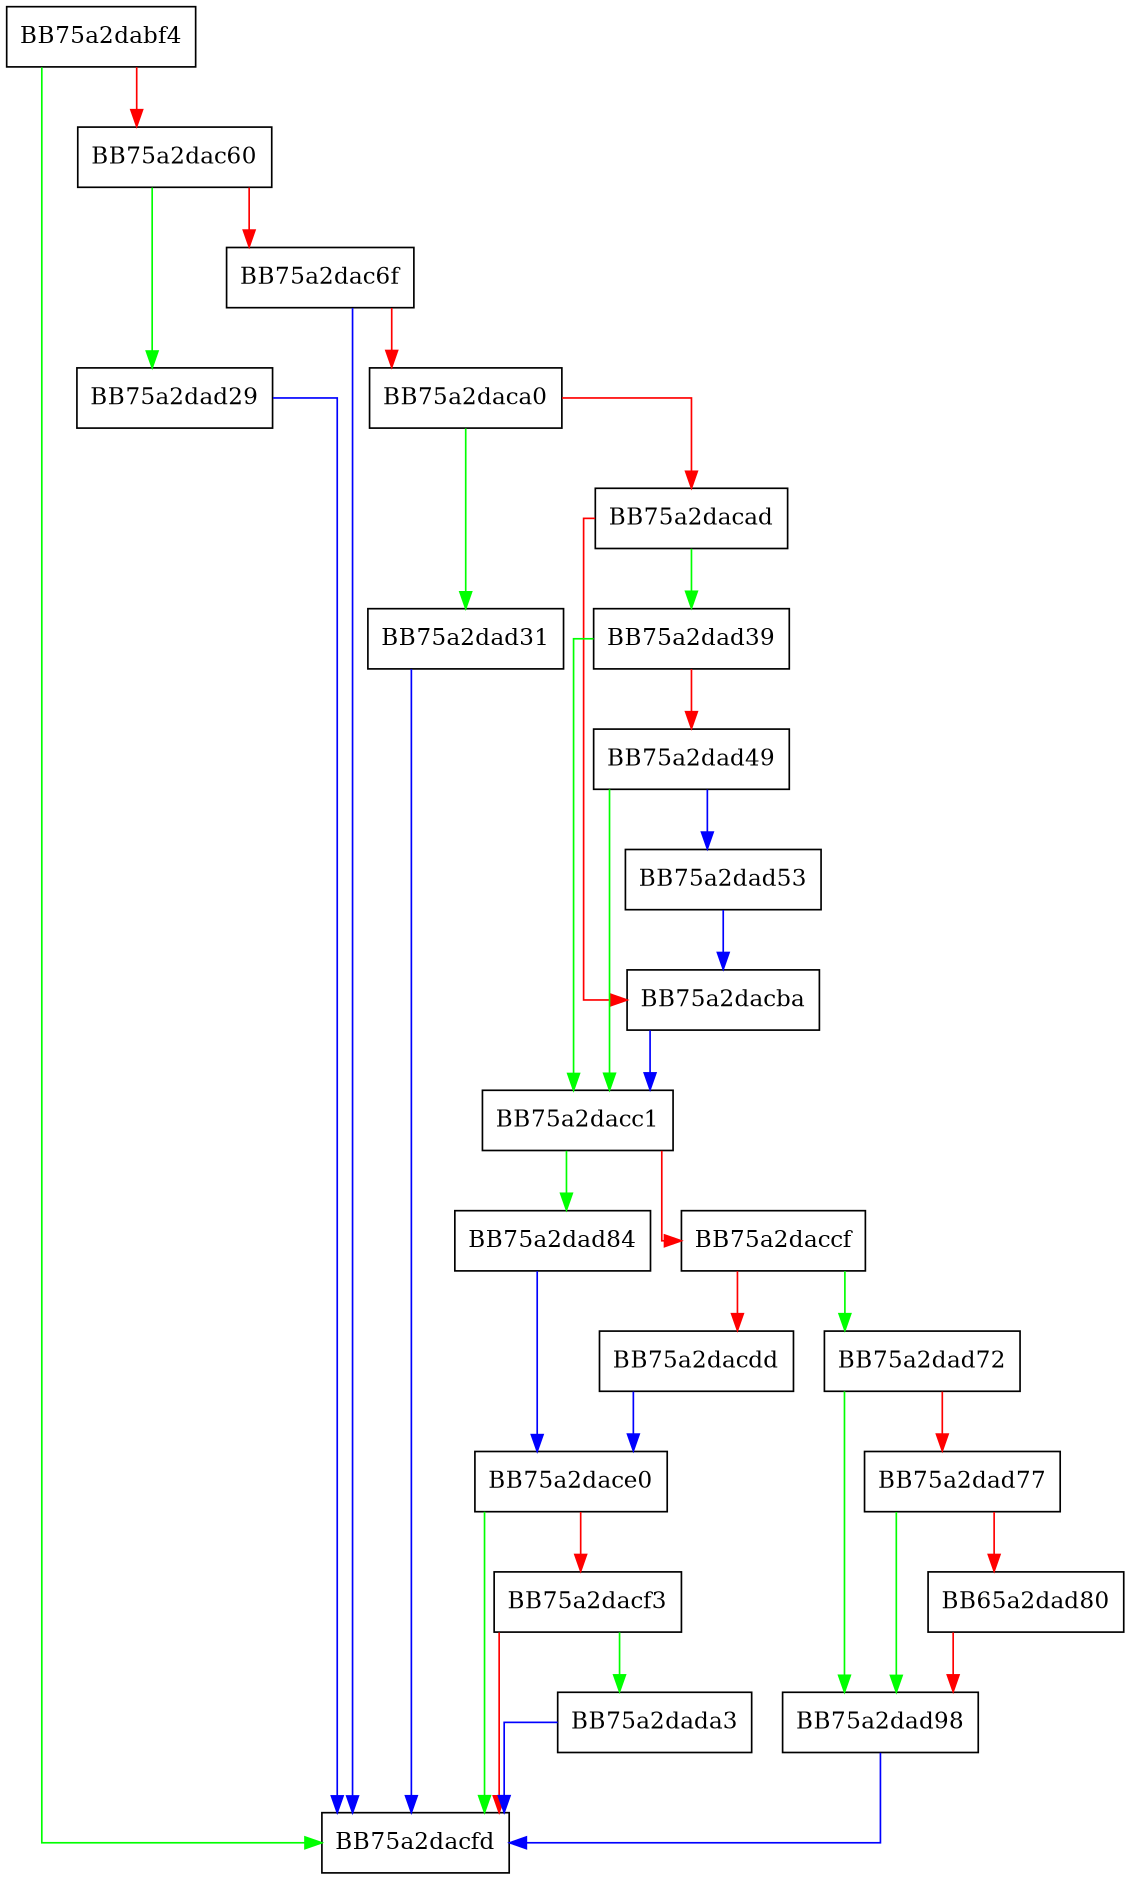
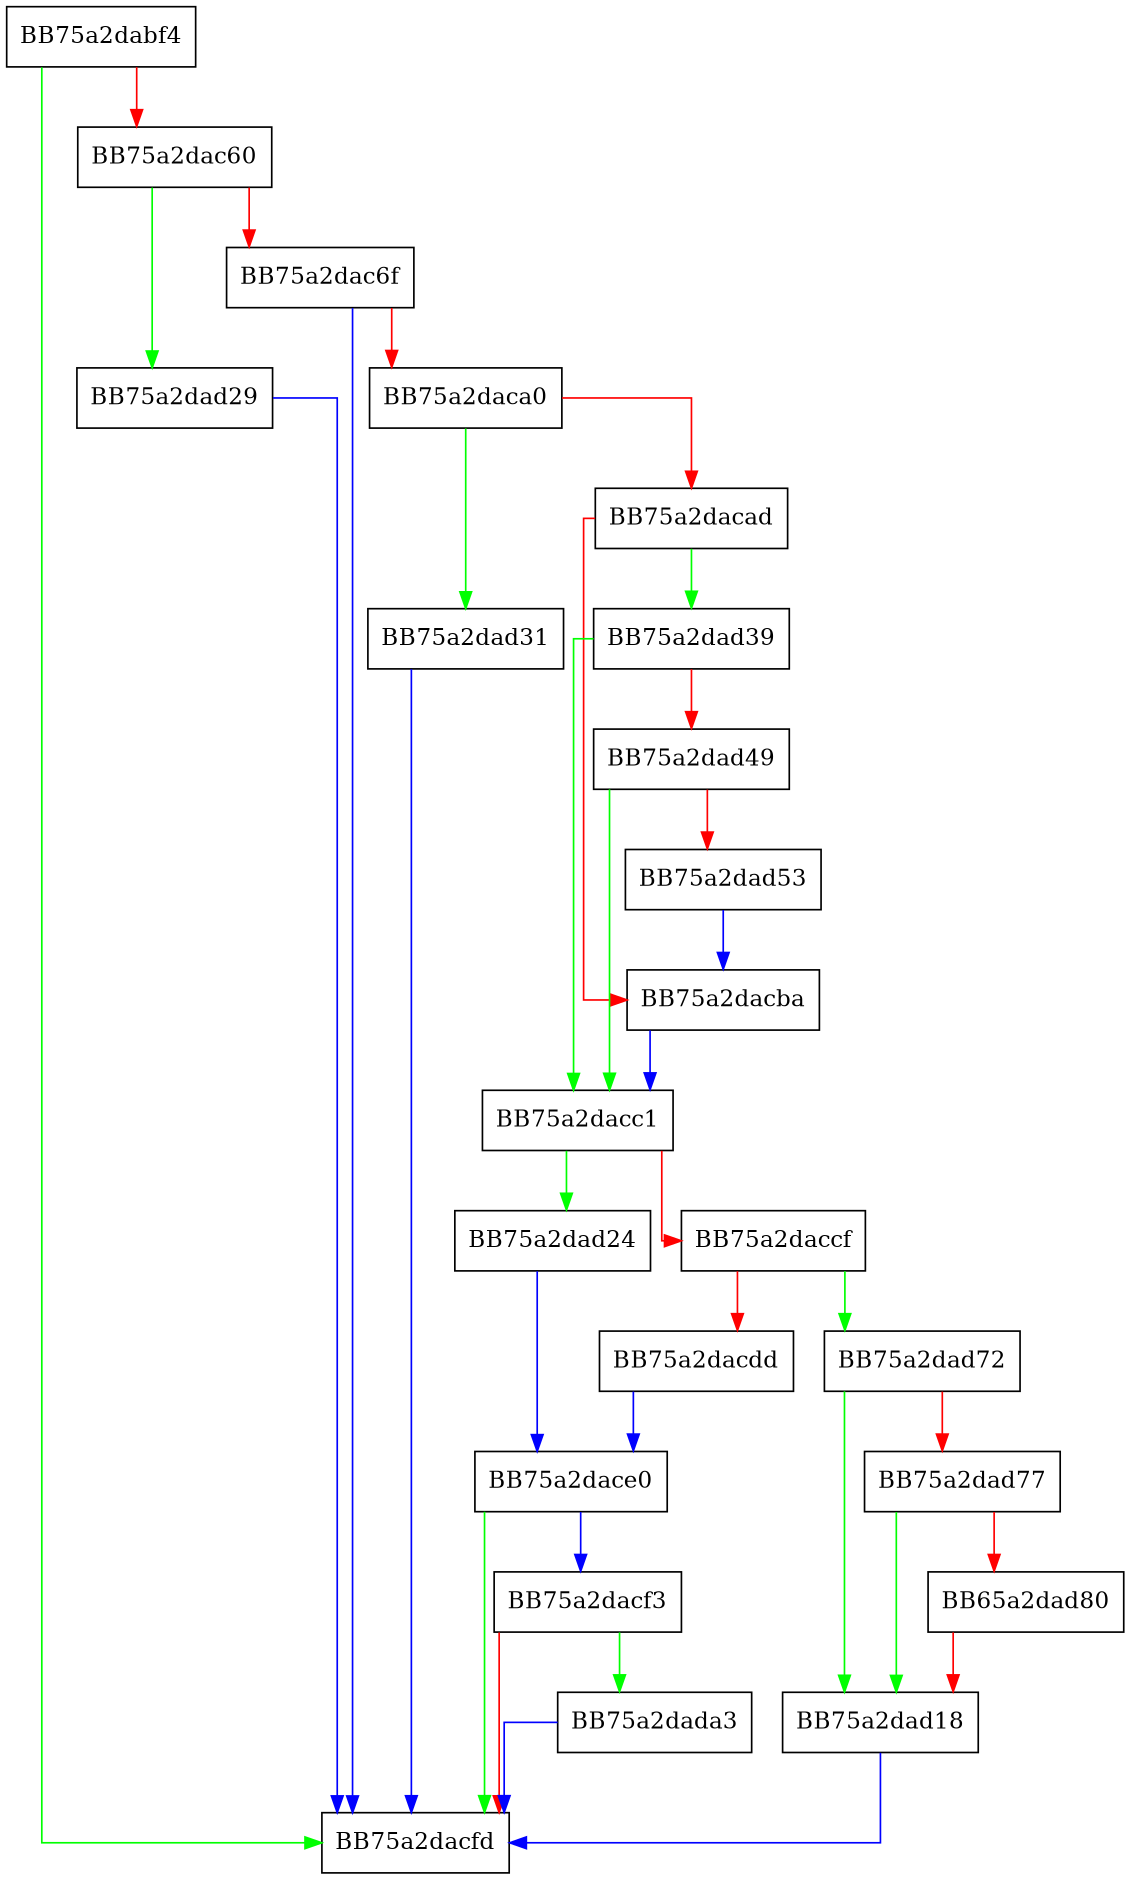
edge "BB75a2dad49" -> "BB75a2dad53": color blue -> red
node "BB75a2dad84": label "BB75a2dad84" -> "BB75a2dad24"
edge "BB75a2dace0" -> "BB75a2dacf3": color red -> blue
node "BB75a2dad98": label "BB75a2dad98" -> "BB75a2dad18"
